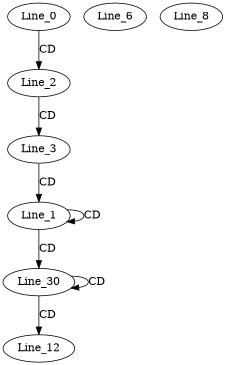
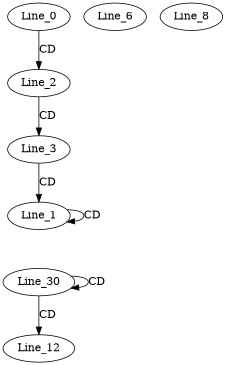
edge "Line_1" -> "Line_30": removed, label "CD"
